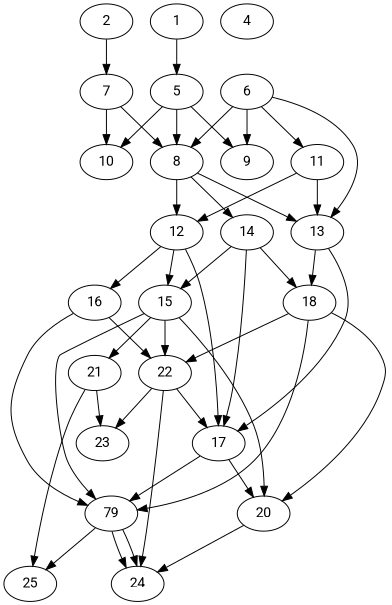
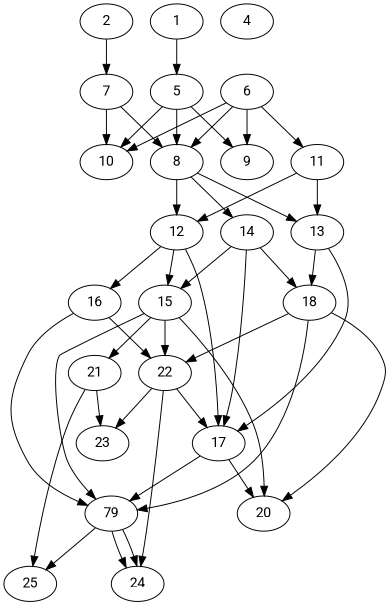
edge "6" -> "13": now "6" -> "10"
edge "20" -> "24": removed
